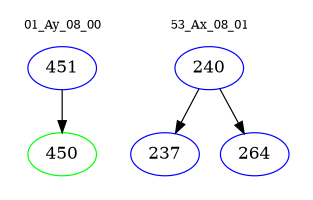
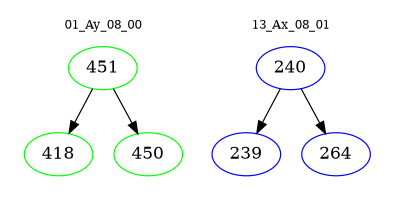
cluster "53_Ax_08_01": label "53_Ax_08_01" -> "13_Ax_08_01"
node "451": color blue -> green
node "418": added
node "237": label "237" -> "239"
